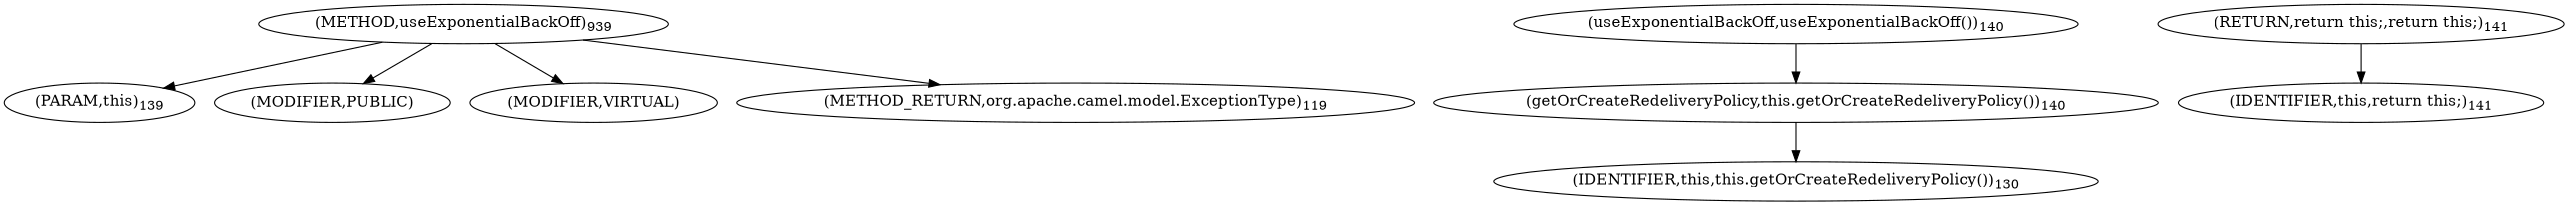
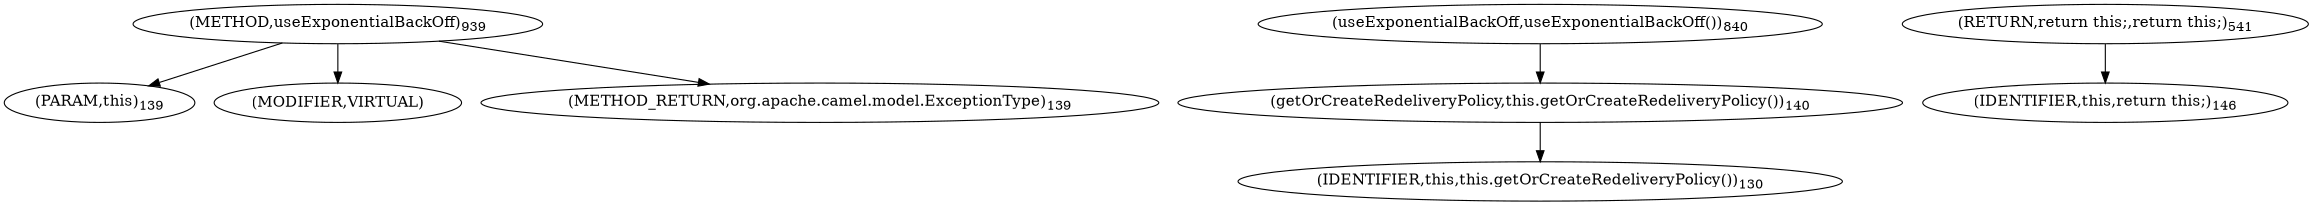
node "(useExponentialBackOff,useExponentialBackOff())": text "140" -> "840"
node "(RETURN,return this;,return this;)": text "141" -> "541"
node "(METHOD_RETURN,org.apache.camel.model.ExceptionType)": text "119" -> "139"
node "(IDENTIFIER,this,return this;)": text "141" -> "146"
node "(MODIFIER,PUBLIC)": removed
